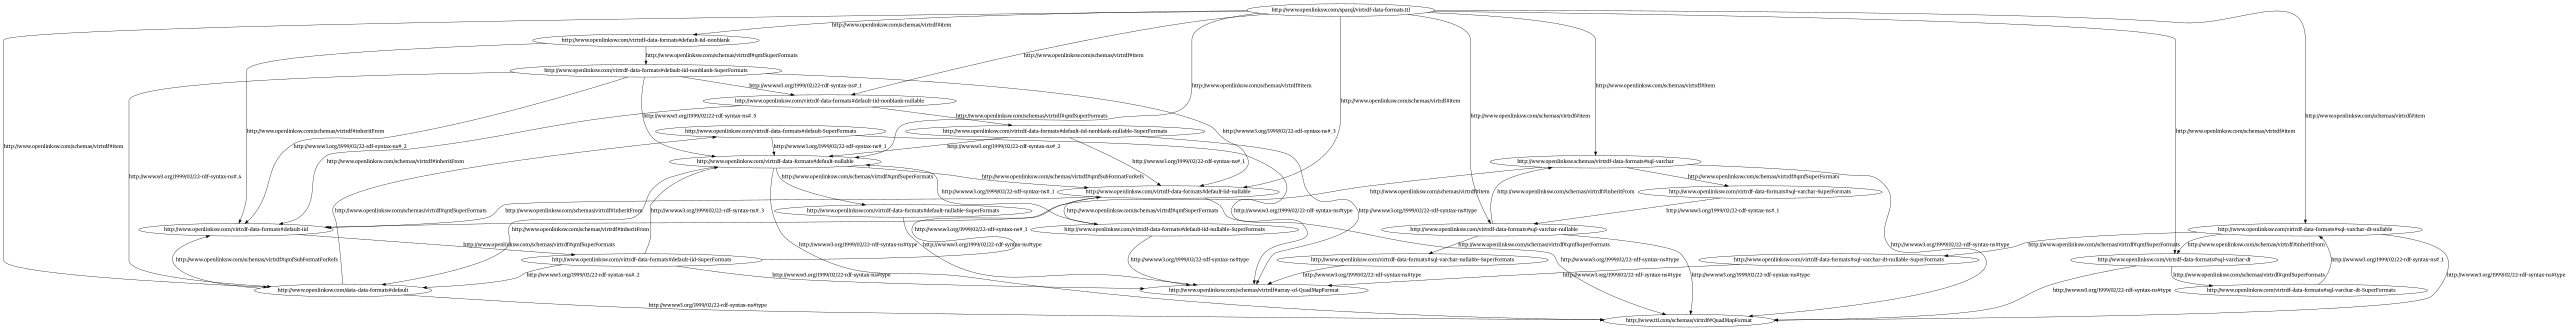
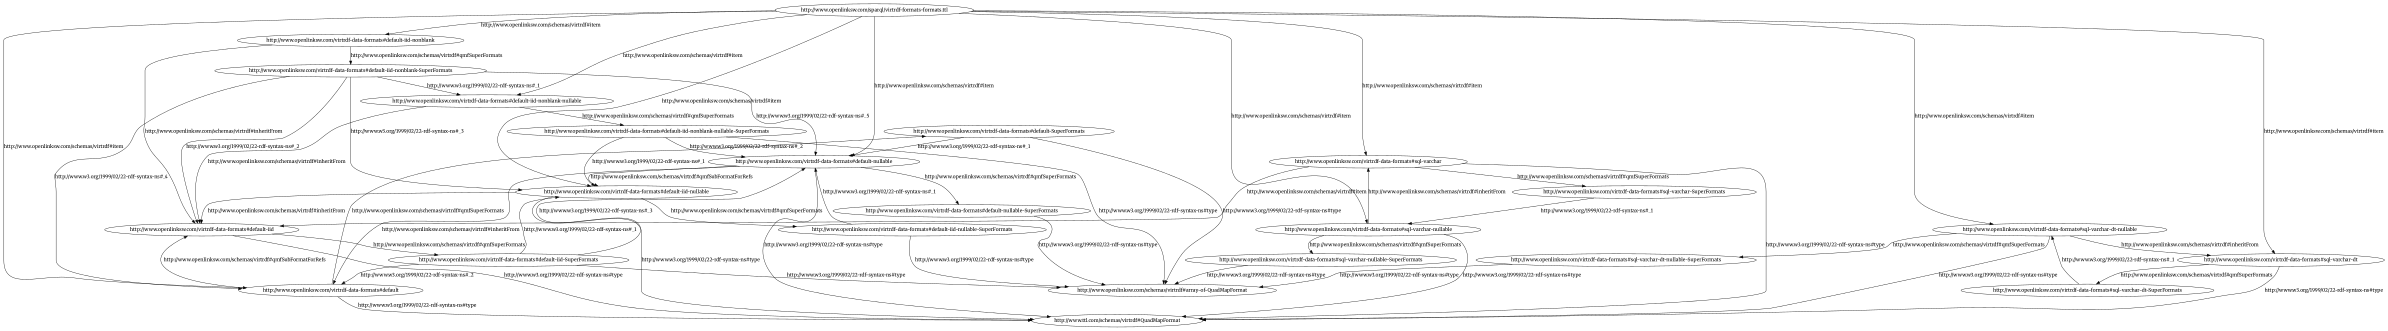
node "http://www.openlinksw.com/sparql/virtrdf-data-formats.ttl": label "http://www.openlinksw.com/sparql/virtrdf-data-formats.ttl" -> "http://www.openlinksw.com/sparql/virtrdf-formats-formats.ttl"
node "http://www.openlinksw.schemas/virtrdf-data-formats#sql-varchar": label "http://www.openlinksw.schemas/virtrdf-data-formats#sql-varchar" -> "http://www.openlinksw.com/virtrdf-data-formats#sql-varchar"
node "http://www.openlinksw.com/data-data-formats#default": label "http://www.openlinksw.com/data-data-formats#default" -> "http://www.openlinksw.com/virtrdf-data-formats#default"
edge "http://www.openlinksw.com/virtrdf-data-formats#default-iid" -> "http://www.ttl.com/schemas/virtrdf#QuadMapFormat": added, label "http://www.w3.org/1999/02/22-rdf-syntax-ns#type"
